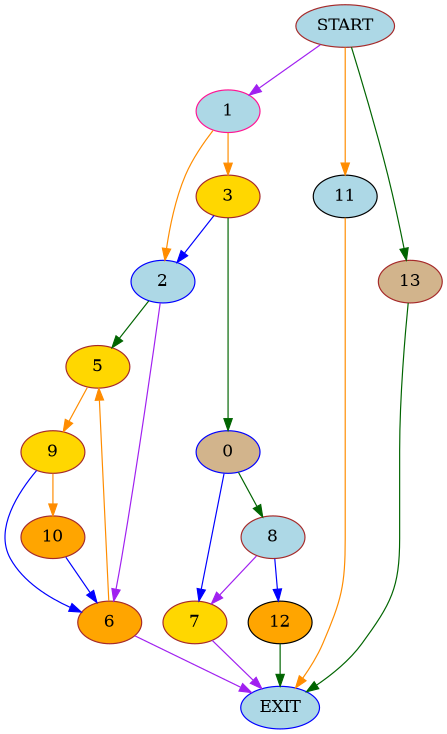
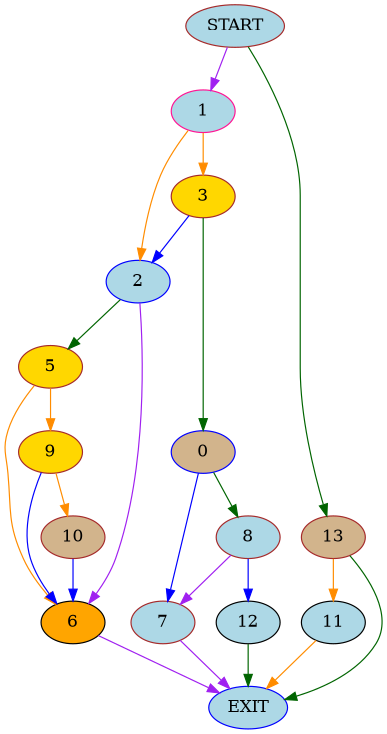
edge "START" -> "11": now "13" -> "11"
edge "6" -> "5": reversed
node "10": fillcolor orange -> tan
node "6": color brown -> black
node "7": fillcolor gold -> lightblue
node "12": fillcolor orange -> lightblue
